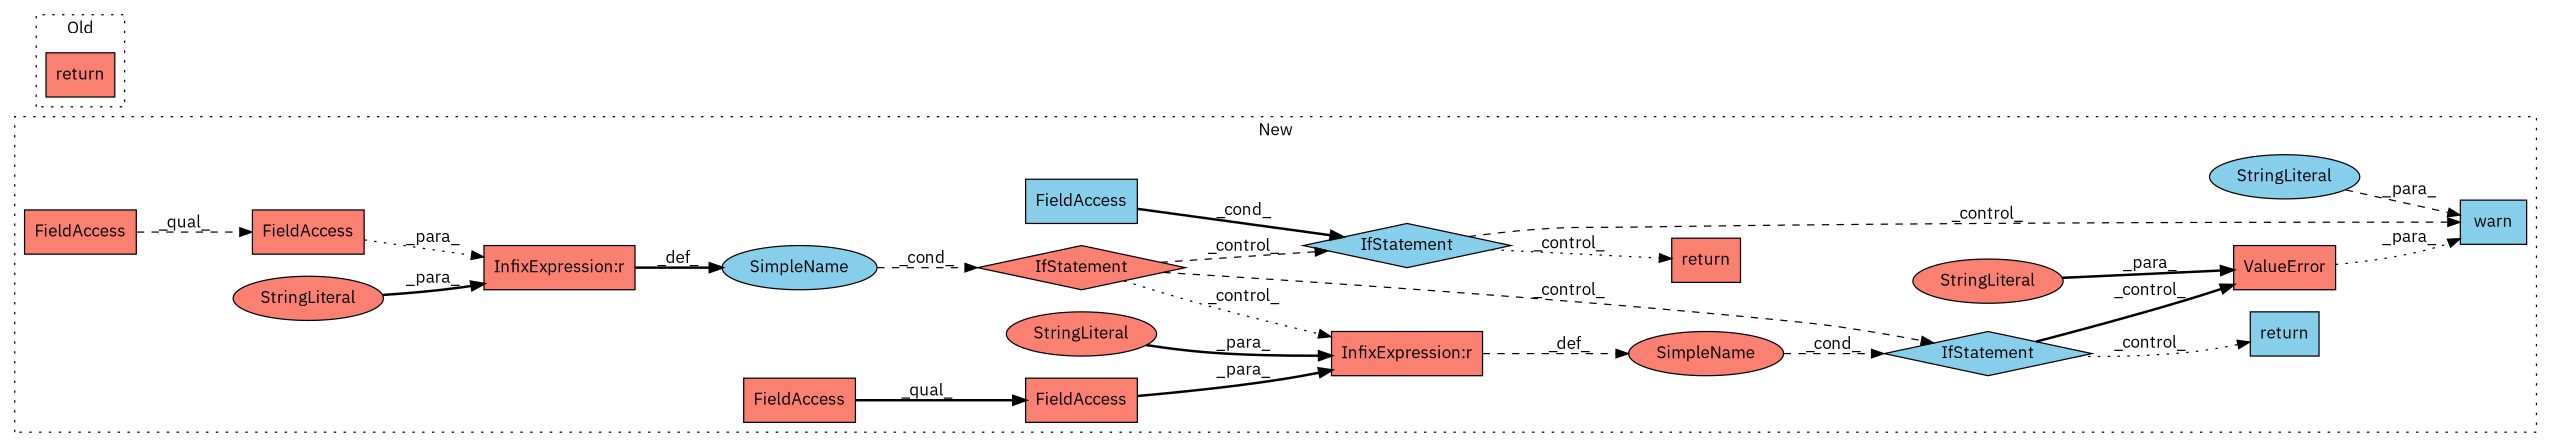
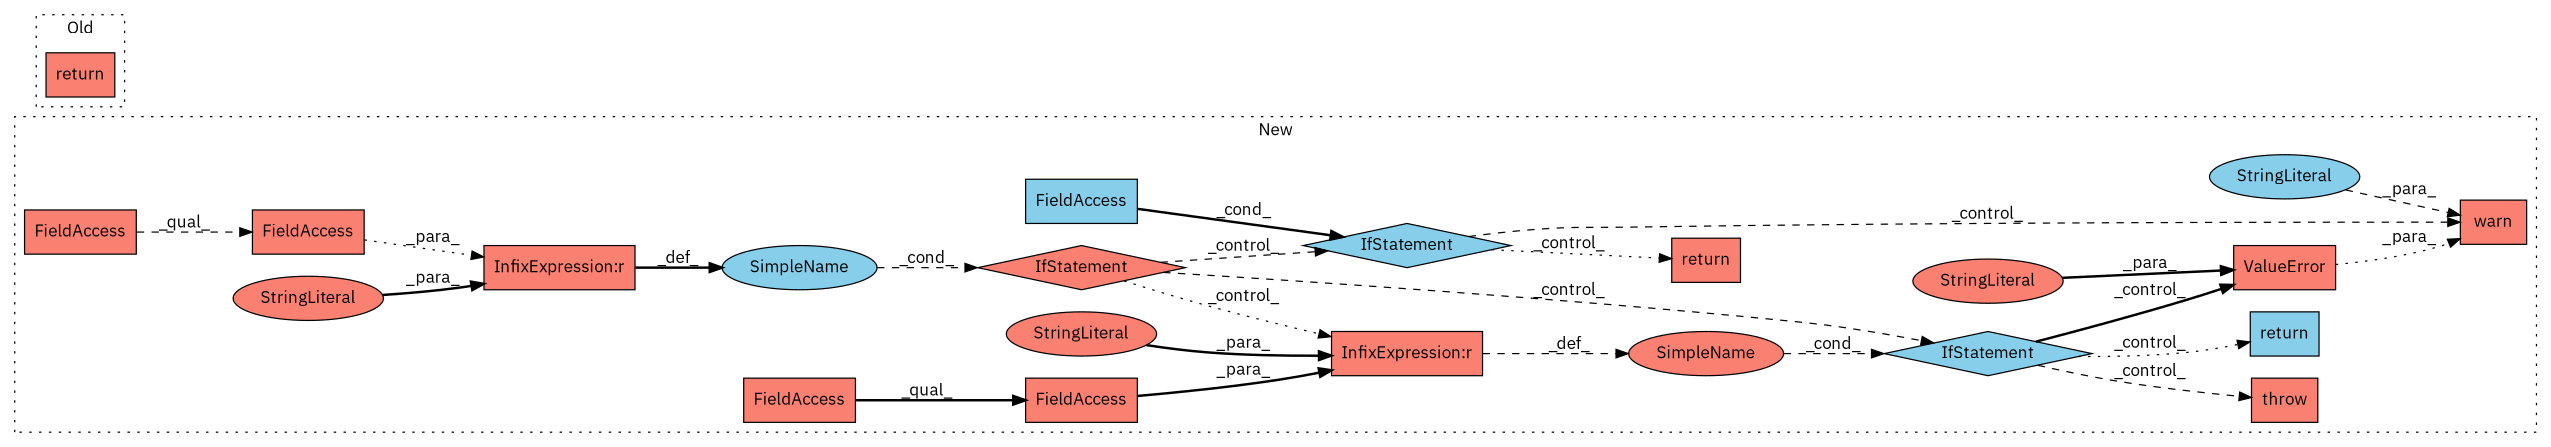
node "warn": fillcolor skyblue -> salmon
node "throw": added
